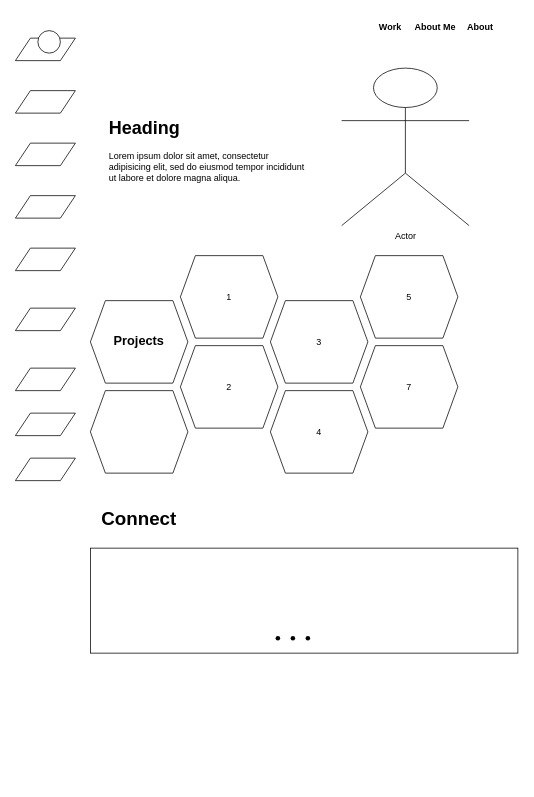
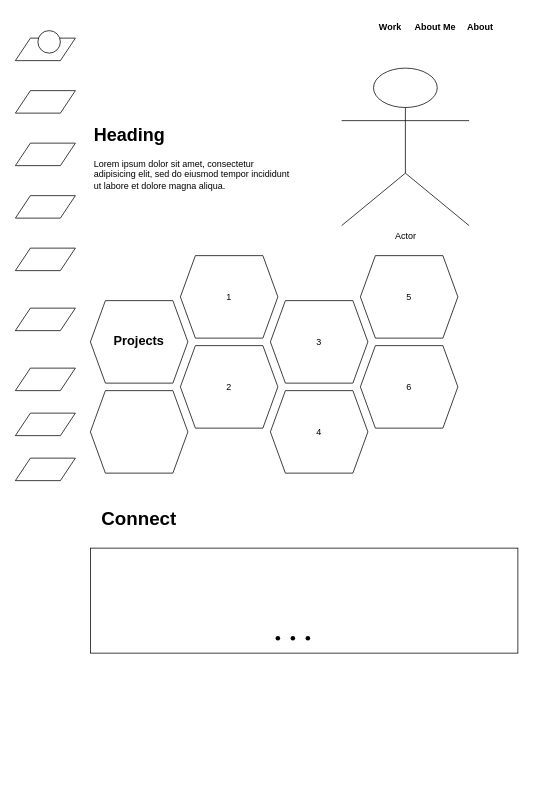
node "HeadingLorem ipsum dolor sit amet, consectetur adipisicing elit, sed do eiusmod tempor incididunt ut labore et dolore magna aliqua.": moved (210, 162) -> (195, 169)
node "7": label "7" -> "6"
